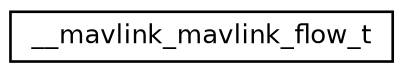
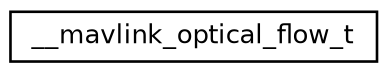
node "__mavlink_mavlink_flow_t": label "__mavlink_mavlink_flow_t" -> "__mavlink_optical_flow_t"
